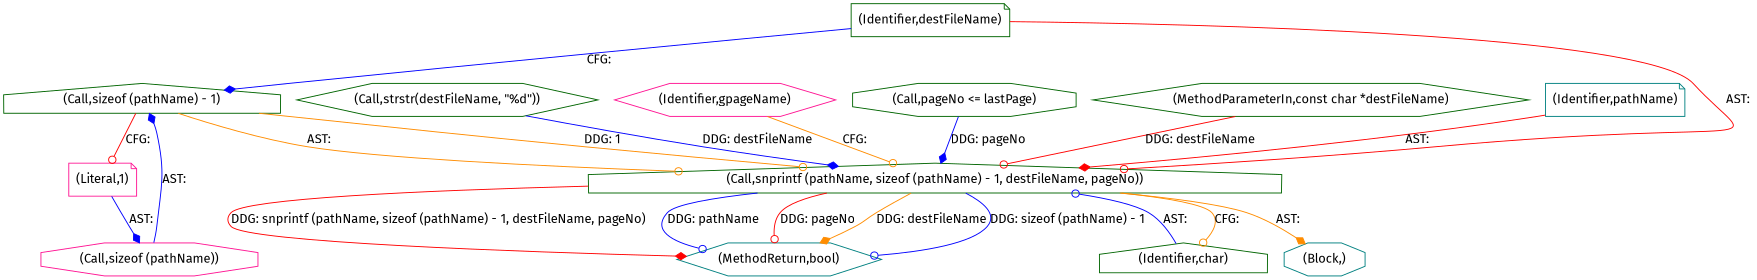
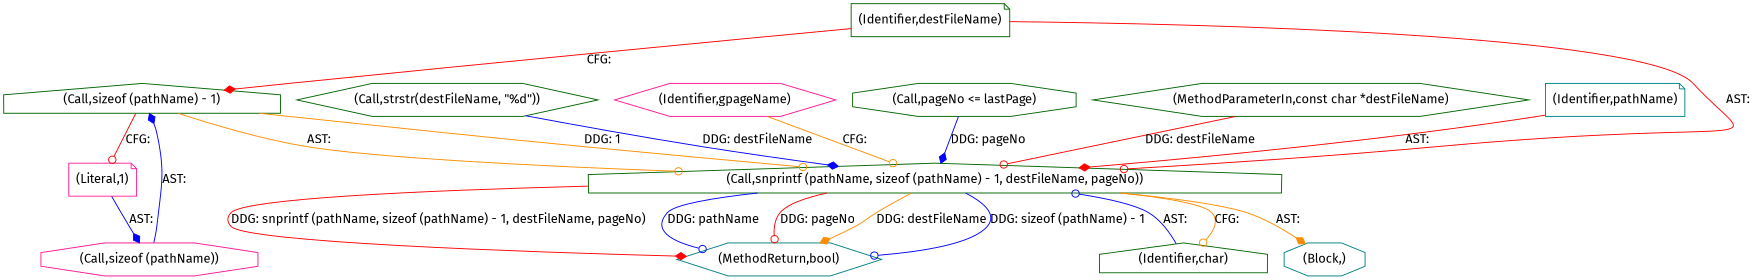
edge "(Identifier,destFileName)" -> "(Call,sizeof (pathName) - 1)": color blue -> red
